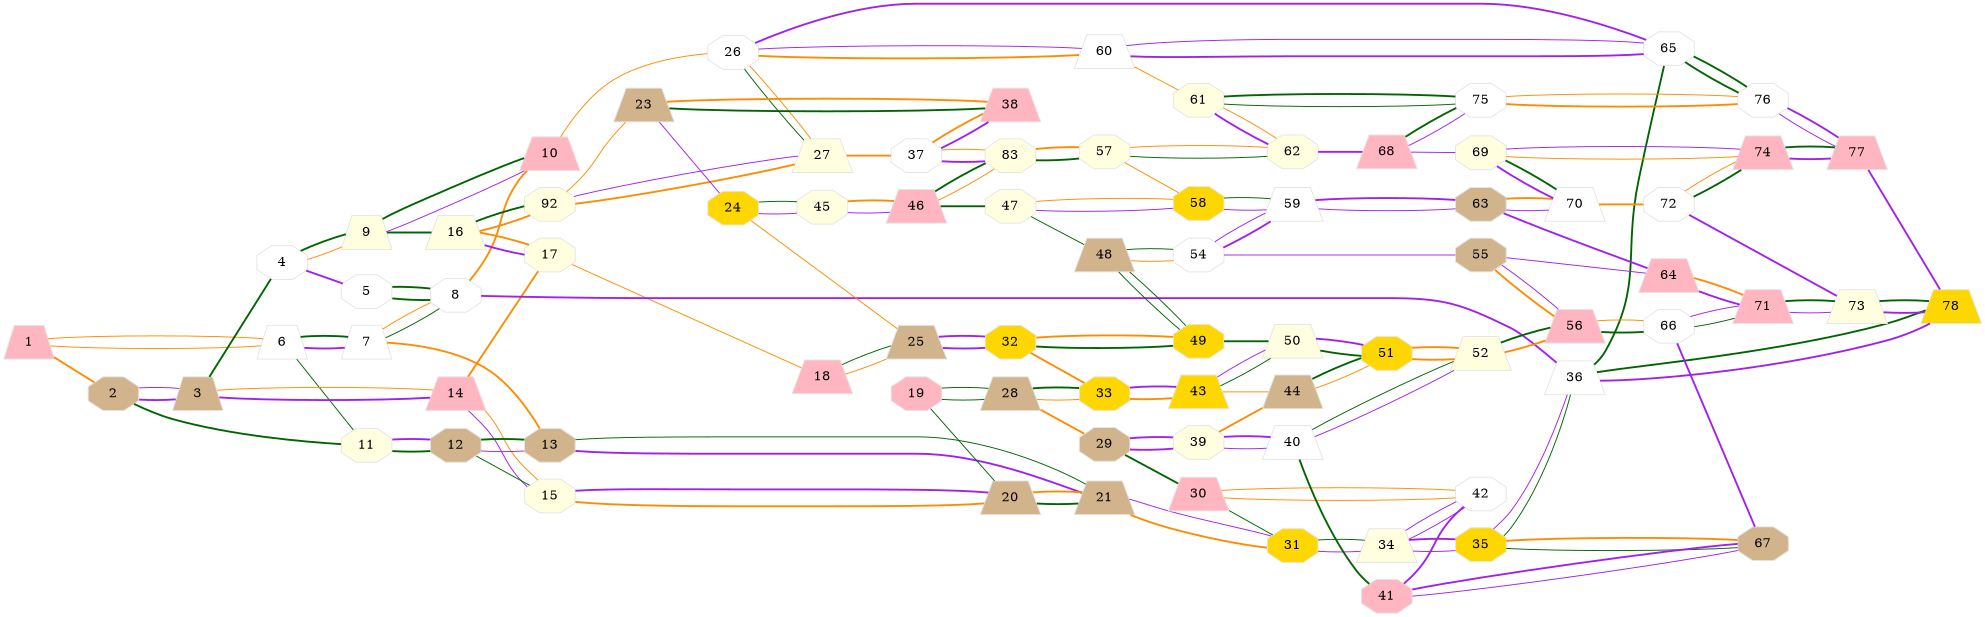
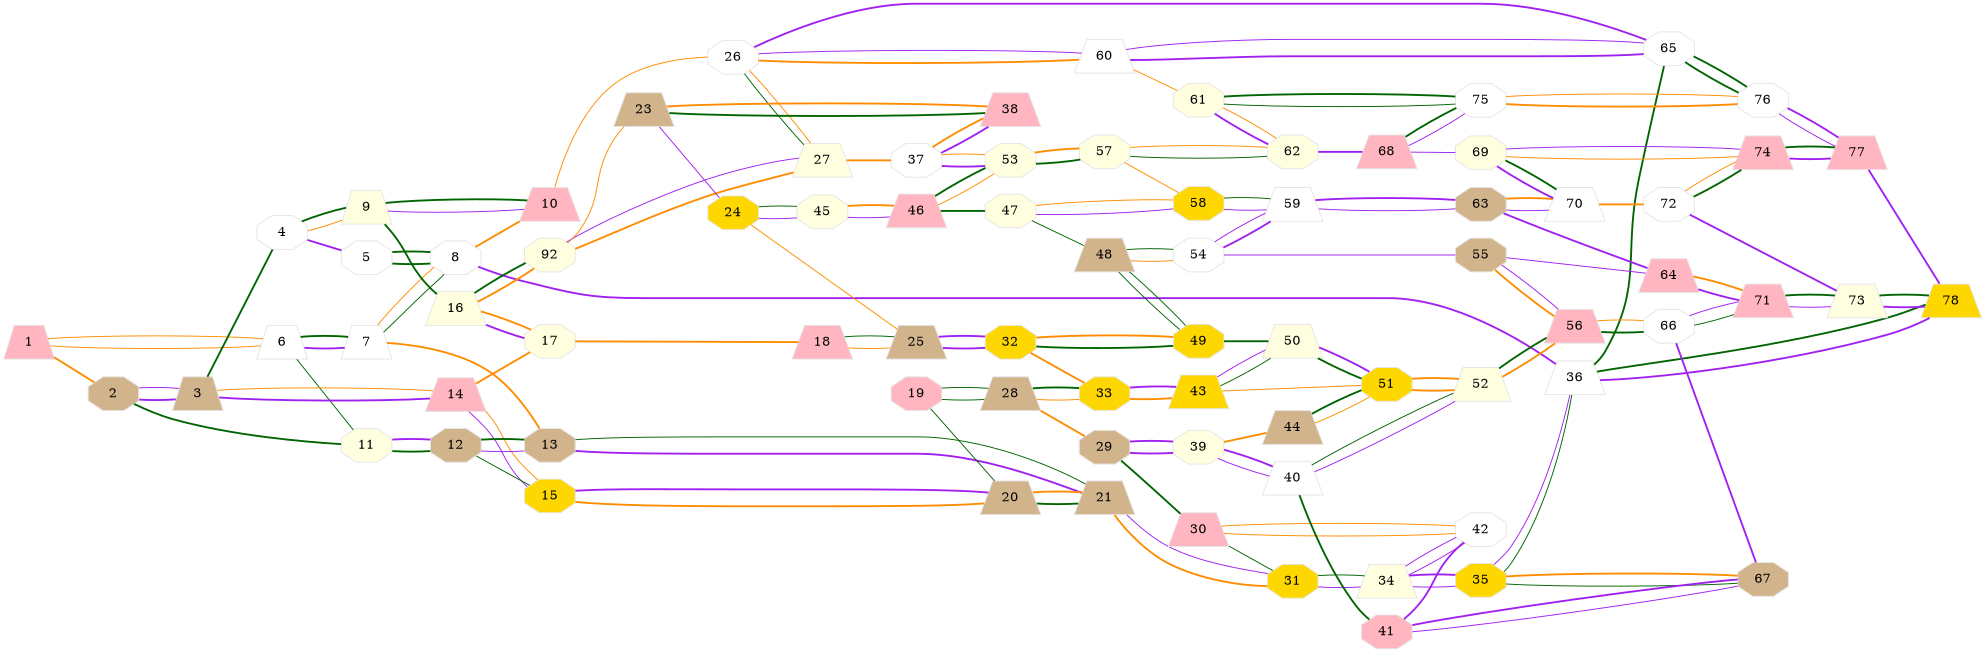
node "83": label "83" -> "53"
edge "17" -- "18": style solid -> bold
edge "43" -- "44": now "43" -- "51"
node "15": fillcolor lightyellow -> gold
